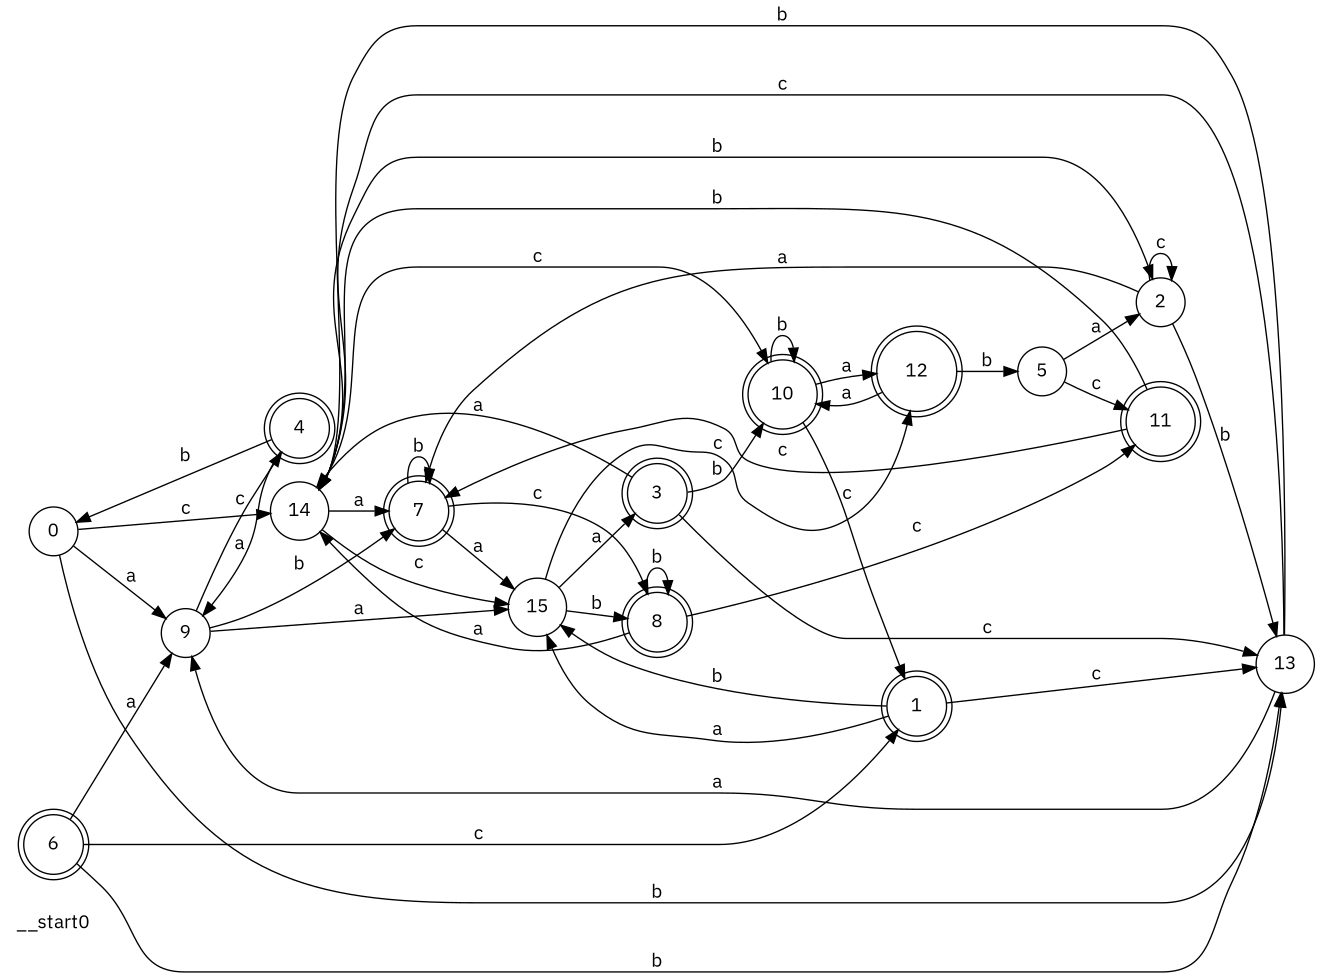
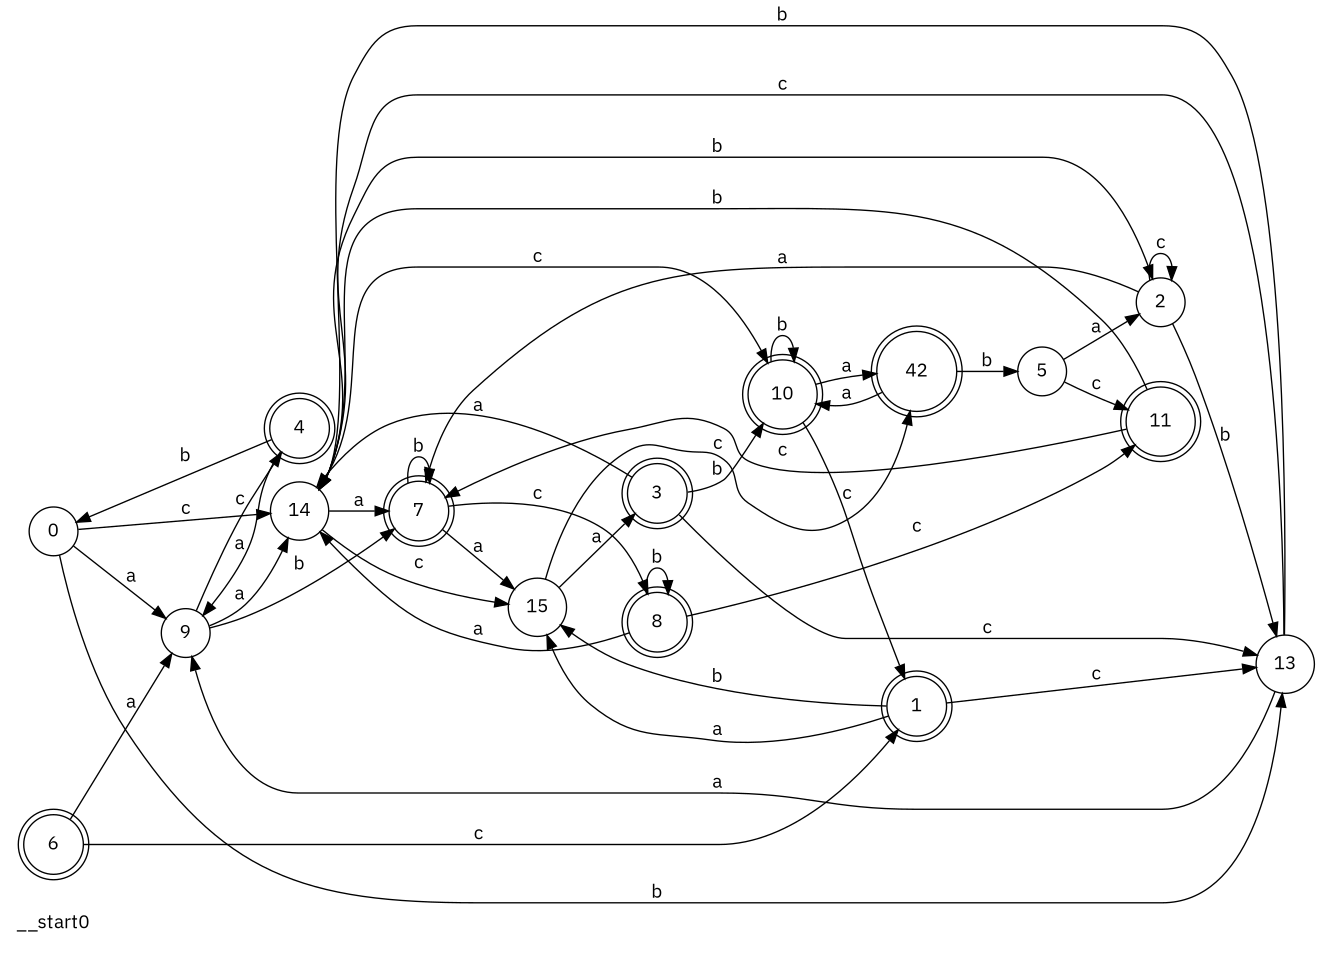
node "12": label "12" -> "42"
edge "15" -> "8": removed, label "b"
edge "9" -> "15": now "9" -> "14"
edge "6" -> "13": removed, label "b"
